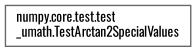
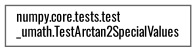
node "numpy.core.test.test _umath.TestArctan2SpecialValues": label "numpy.core.test.test _umath.TestArctan2SpecialValues" -> "numpy.core.tests.test _umath.TestArctan2SpecialValues"
